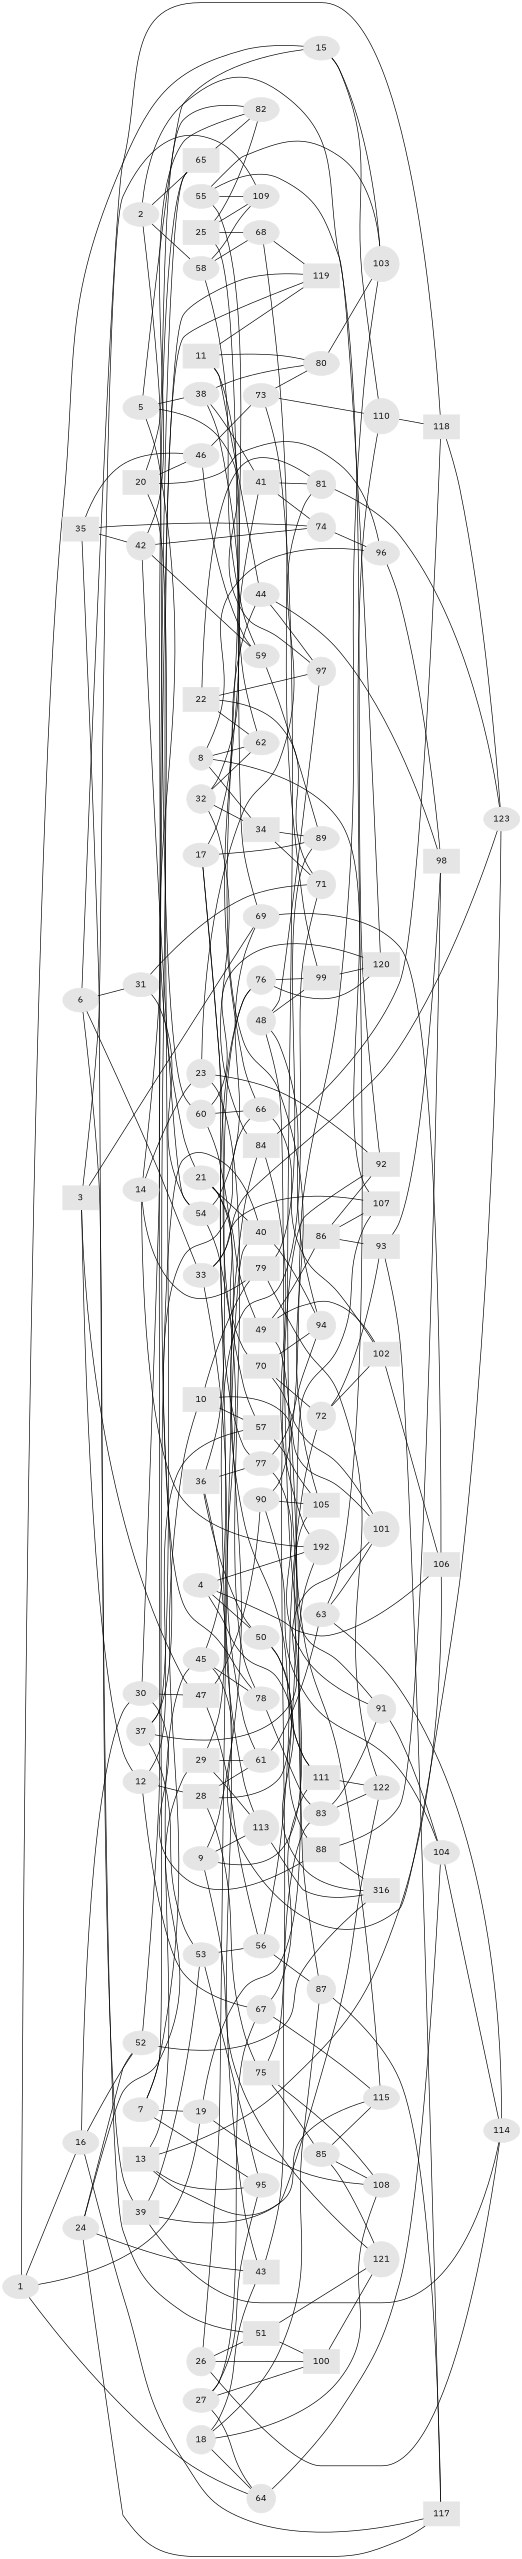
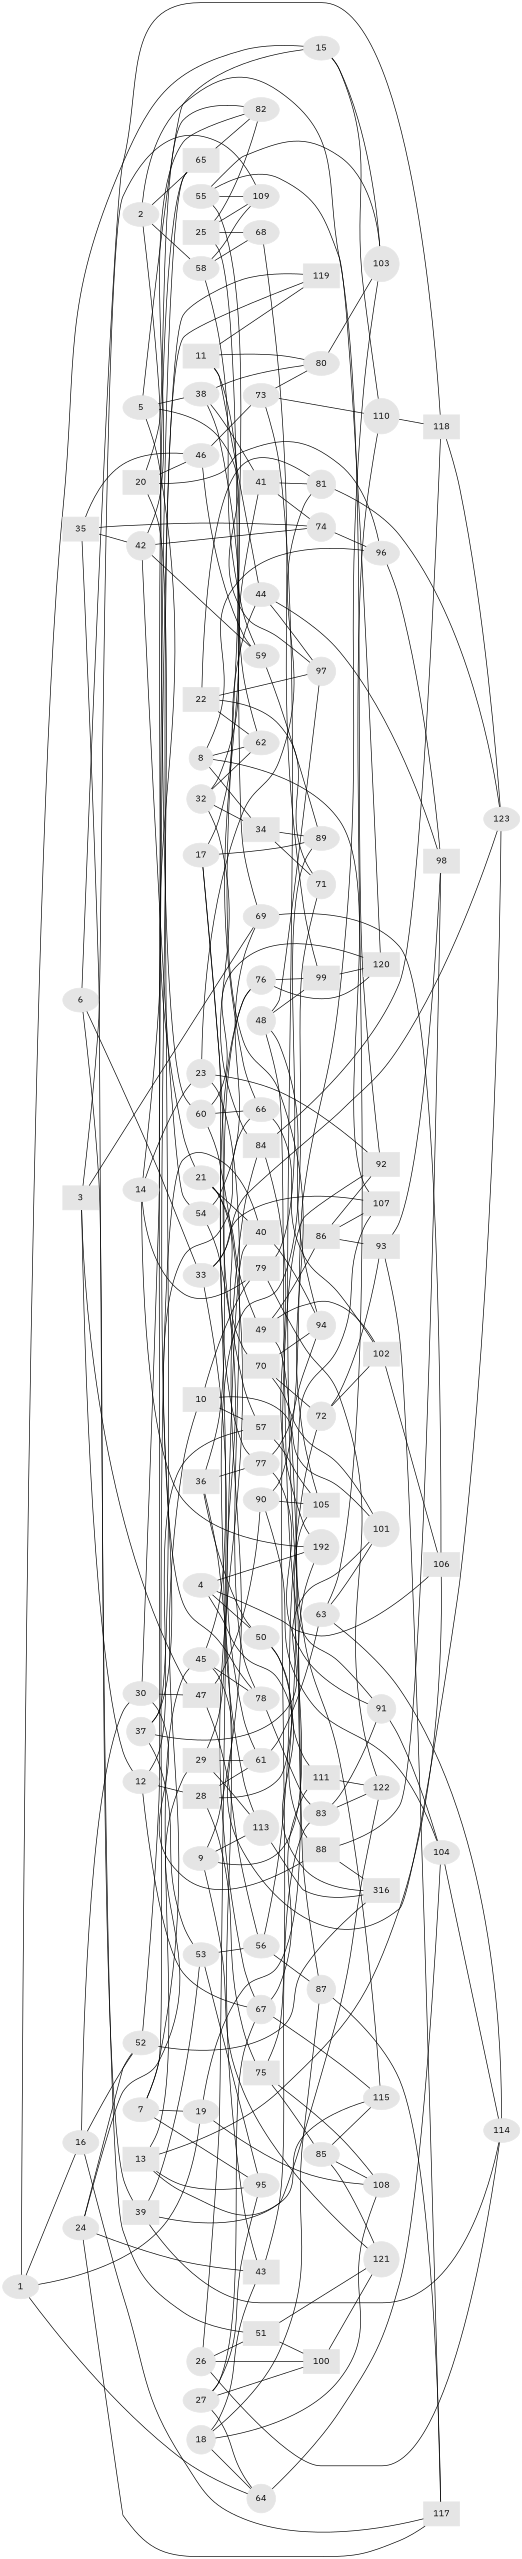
edge "68" -- "119": removed
node "31": removed
edge "60" -- "111": now "60" -- "67"
